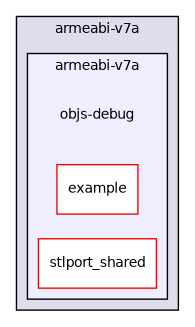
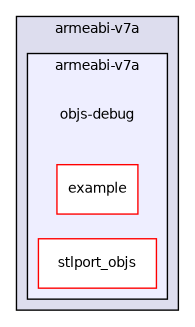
node "stlport_shared": label "stlport_shared" -> "stlport_objs"
